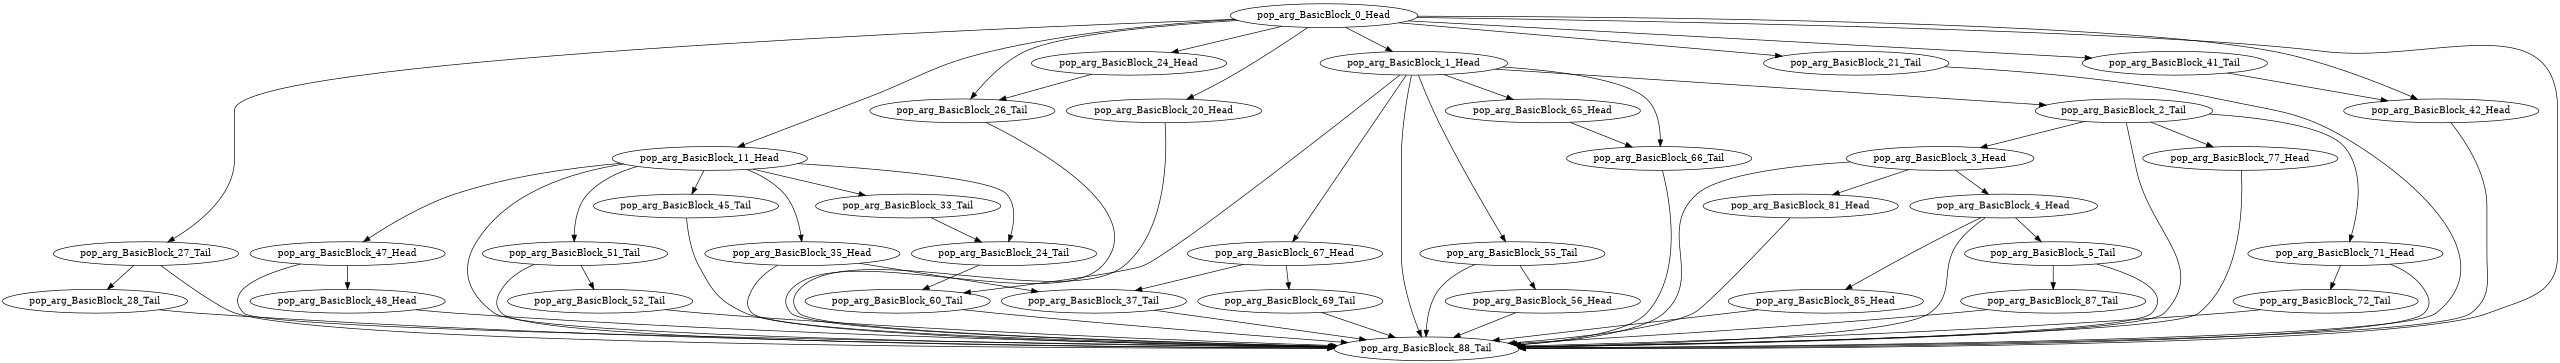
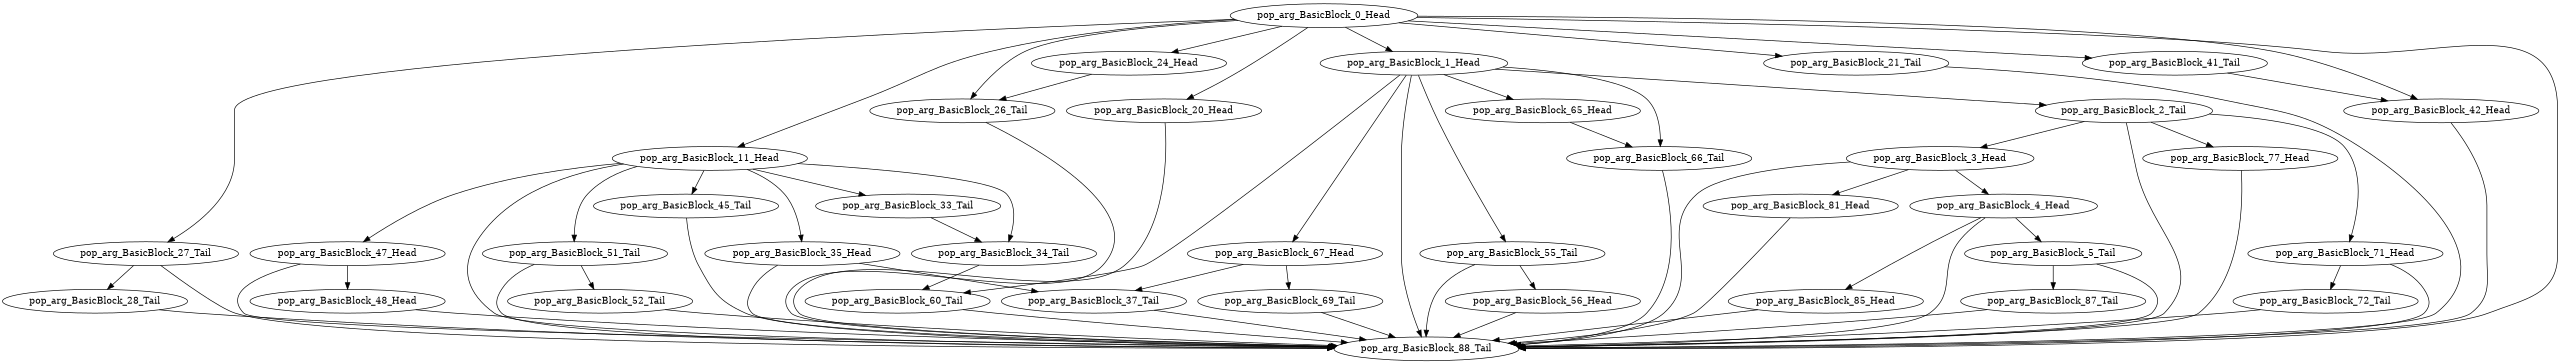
node "pop_arg_BasicBlock_24_Tail": label "pop_arg_BasicBlock_24_Tail" -> "pop_arg_BasicBlock_34_Tail"
